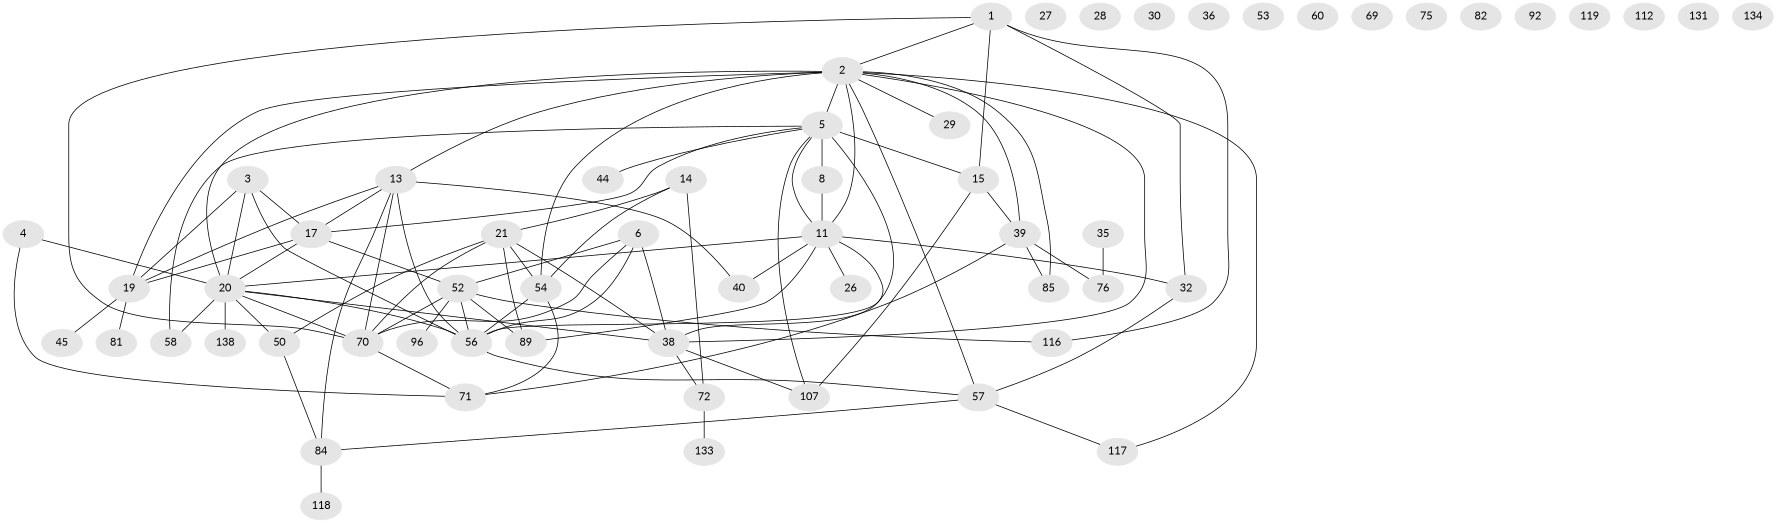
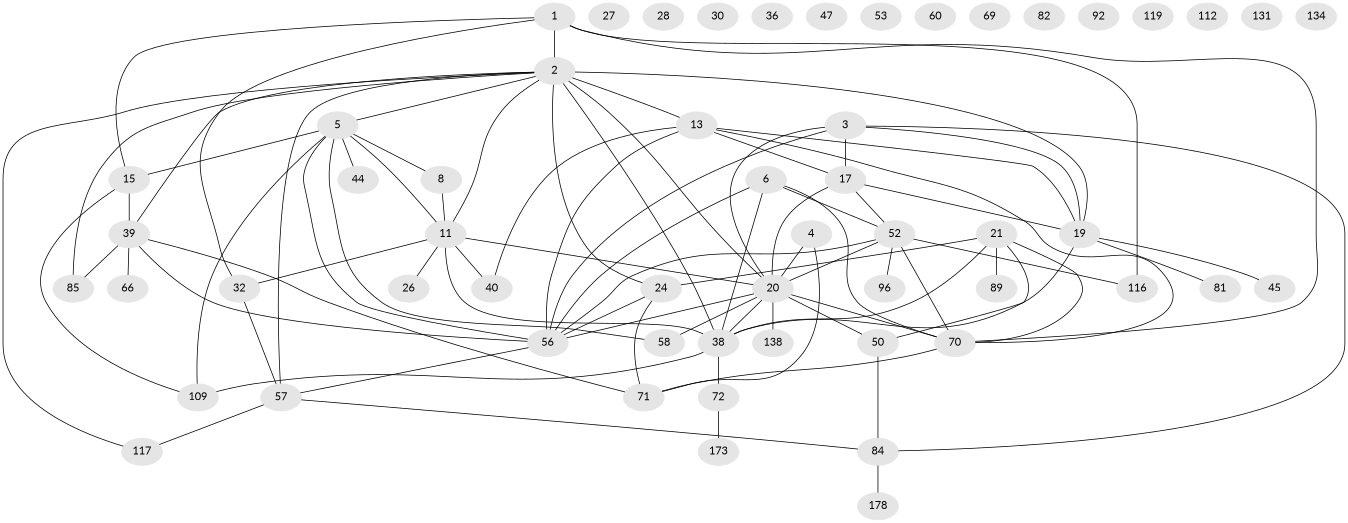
node "47": added
node "75": removed
node "29": removed
node "14": removed
edge "5" -- "17": removed
node "35": removed
node "54": label "54" -> "24"
node "76": label "76" -> "66"
edge "13" -- "84": now "3" -- "84"
edge "52" -- "89": now "52" -- "20"
edge "11" -- "89": removed
edge "19" -- "38": added
edge "39" -- "56": added
node "107": label "107" -> "109"
node "133": label "133" -> "173"
node "118": label "118" -> "178"
